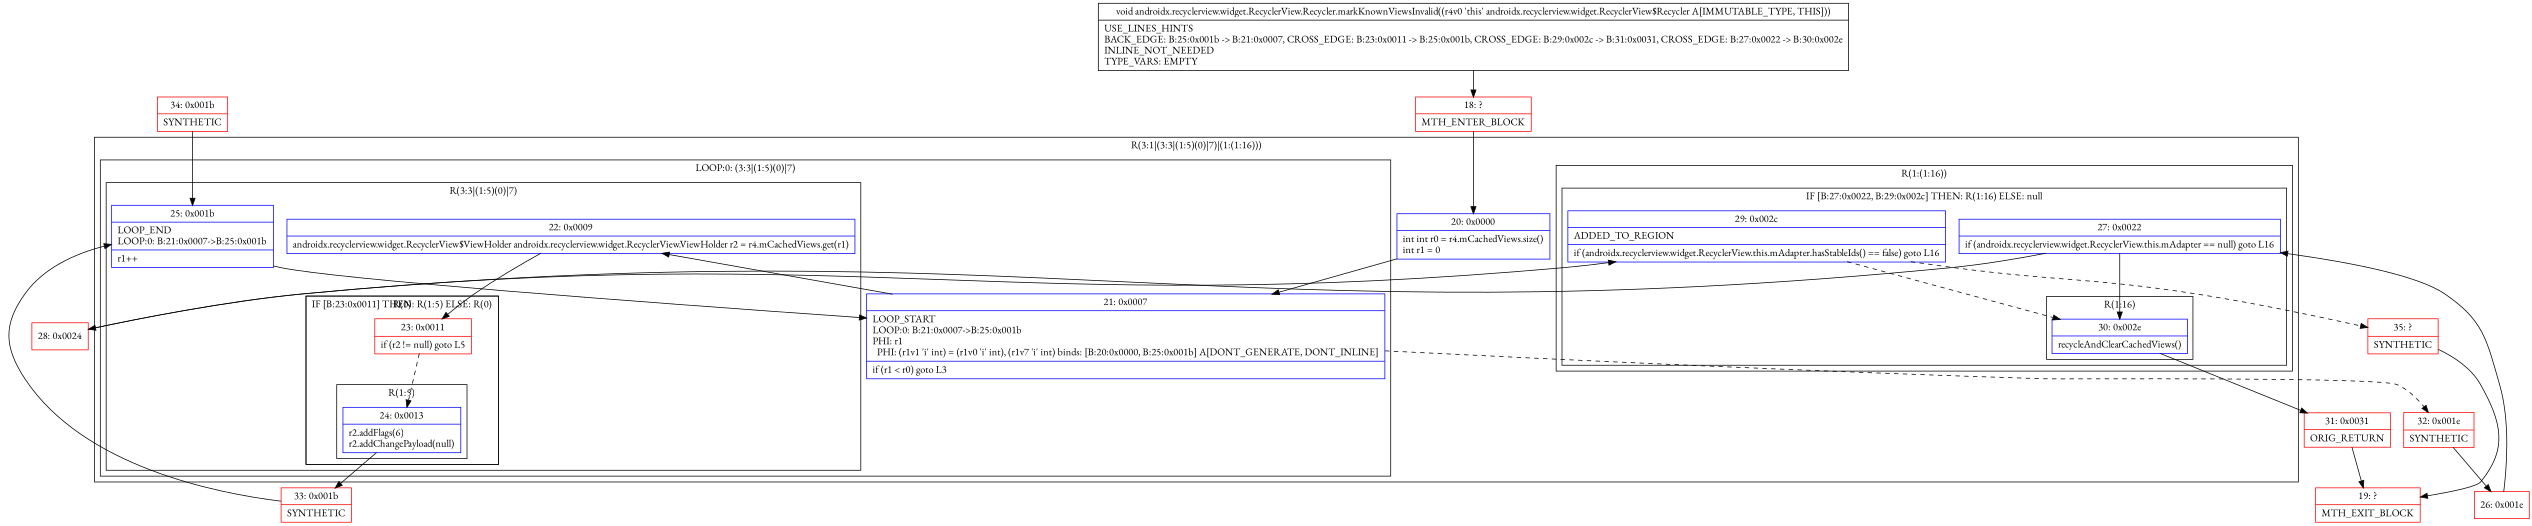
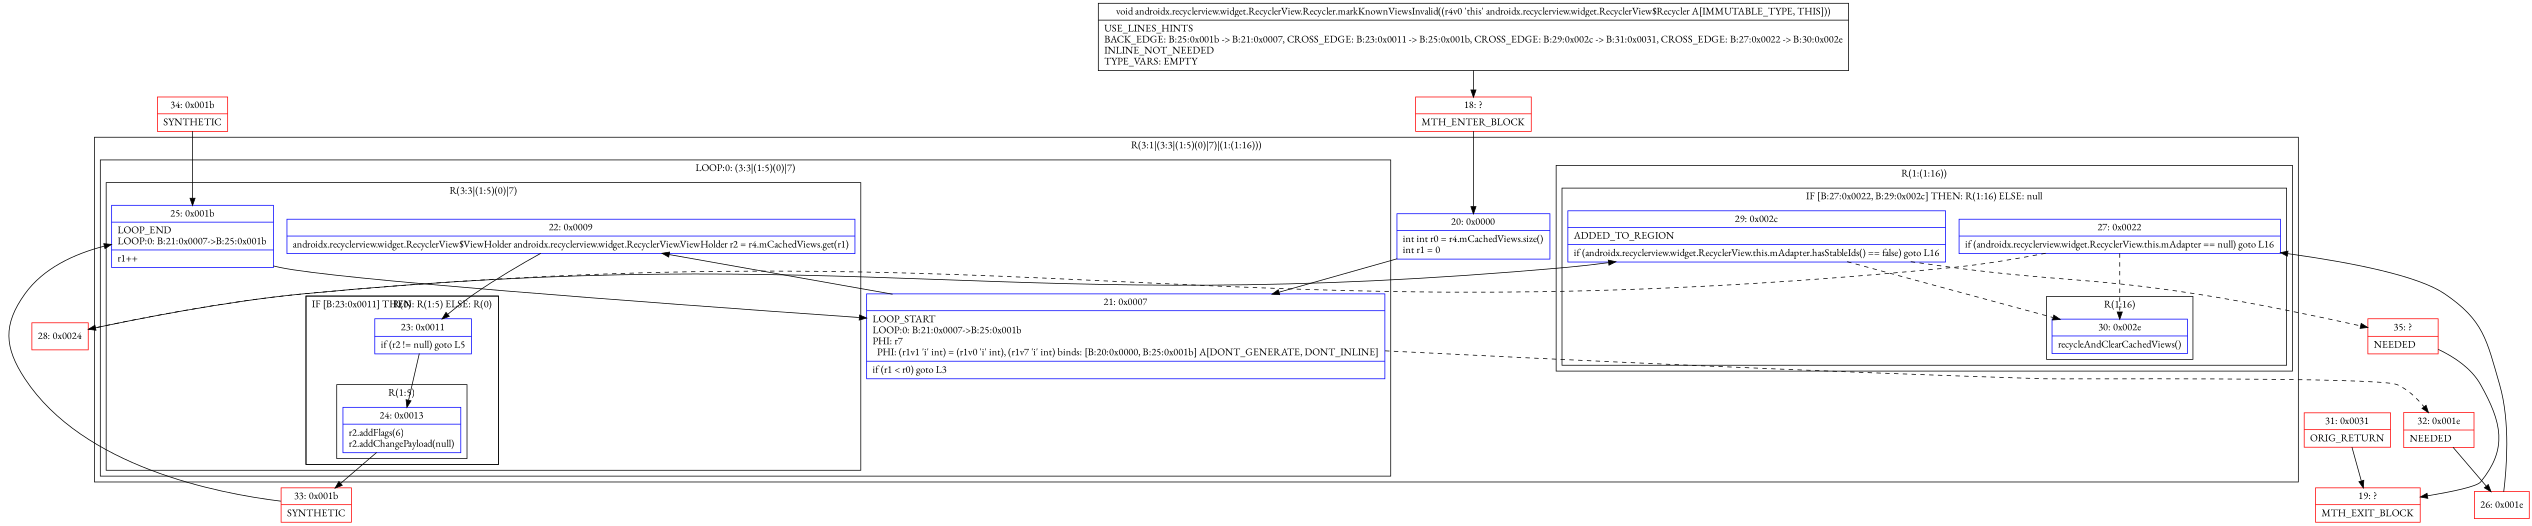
edge "27: 0x0022" -> "28: 0x0024": style solid -> dashed
edge "27: 0x0022" -> "30: 0x002e": style solid -> dashed
node "23: 0x0011": color red -> blue
node "21: 0x0007": text "PHI: r1" -> "PHI: r7"
node "35: ?": text "SYNTHETIC" -> "NEEDED"
edge "23: 0x0011" -> "24: 0x0013": style dashed -> solid
edge "30: 0x002e" -> "31: 0x0031": removed
node "32: 0x001e": text "SYNTHETIC" -> "NEEDED"
